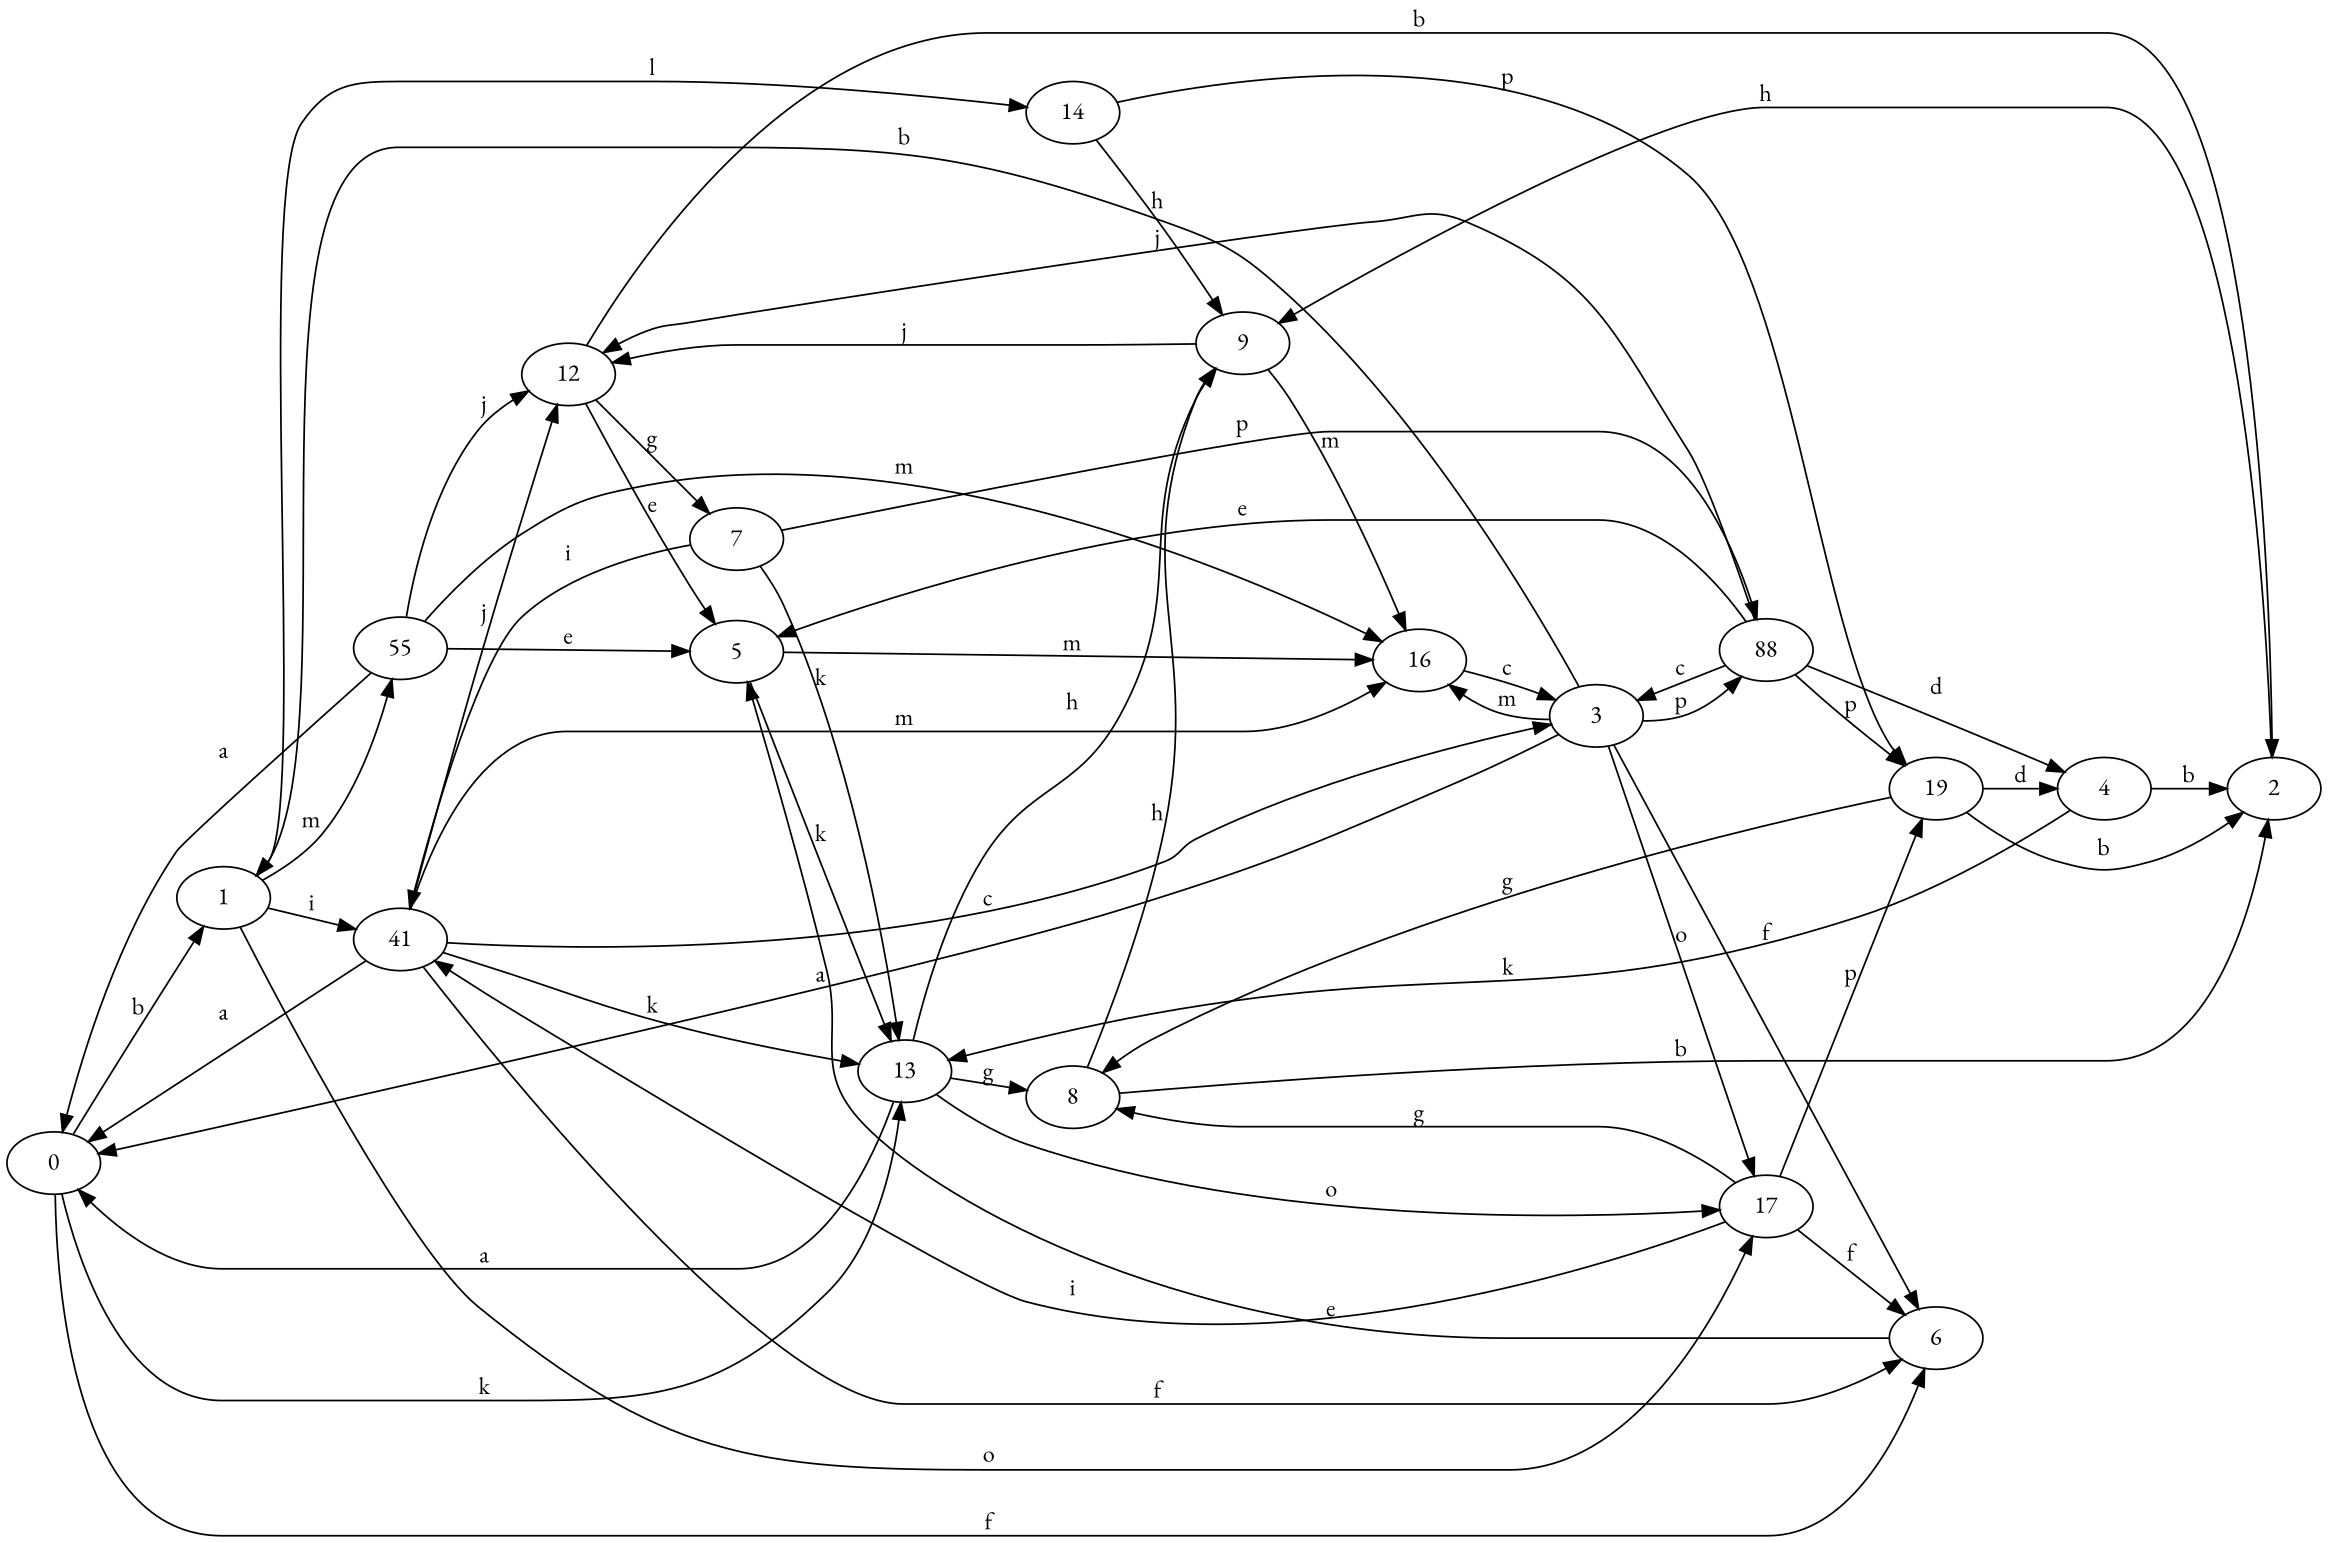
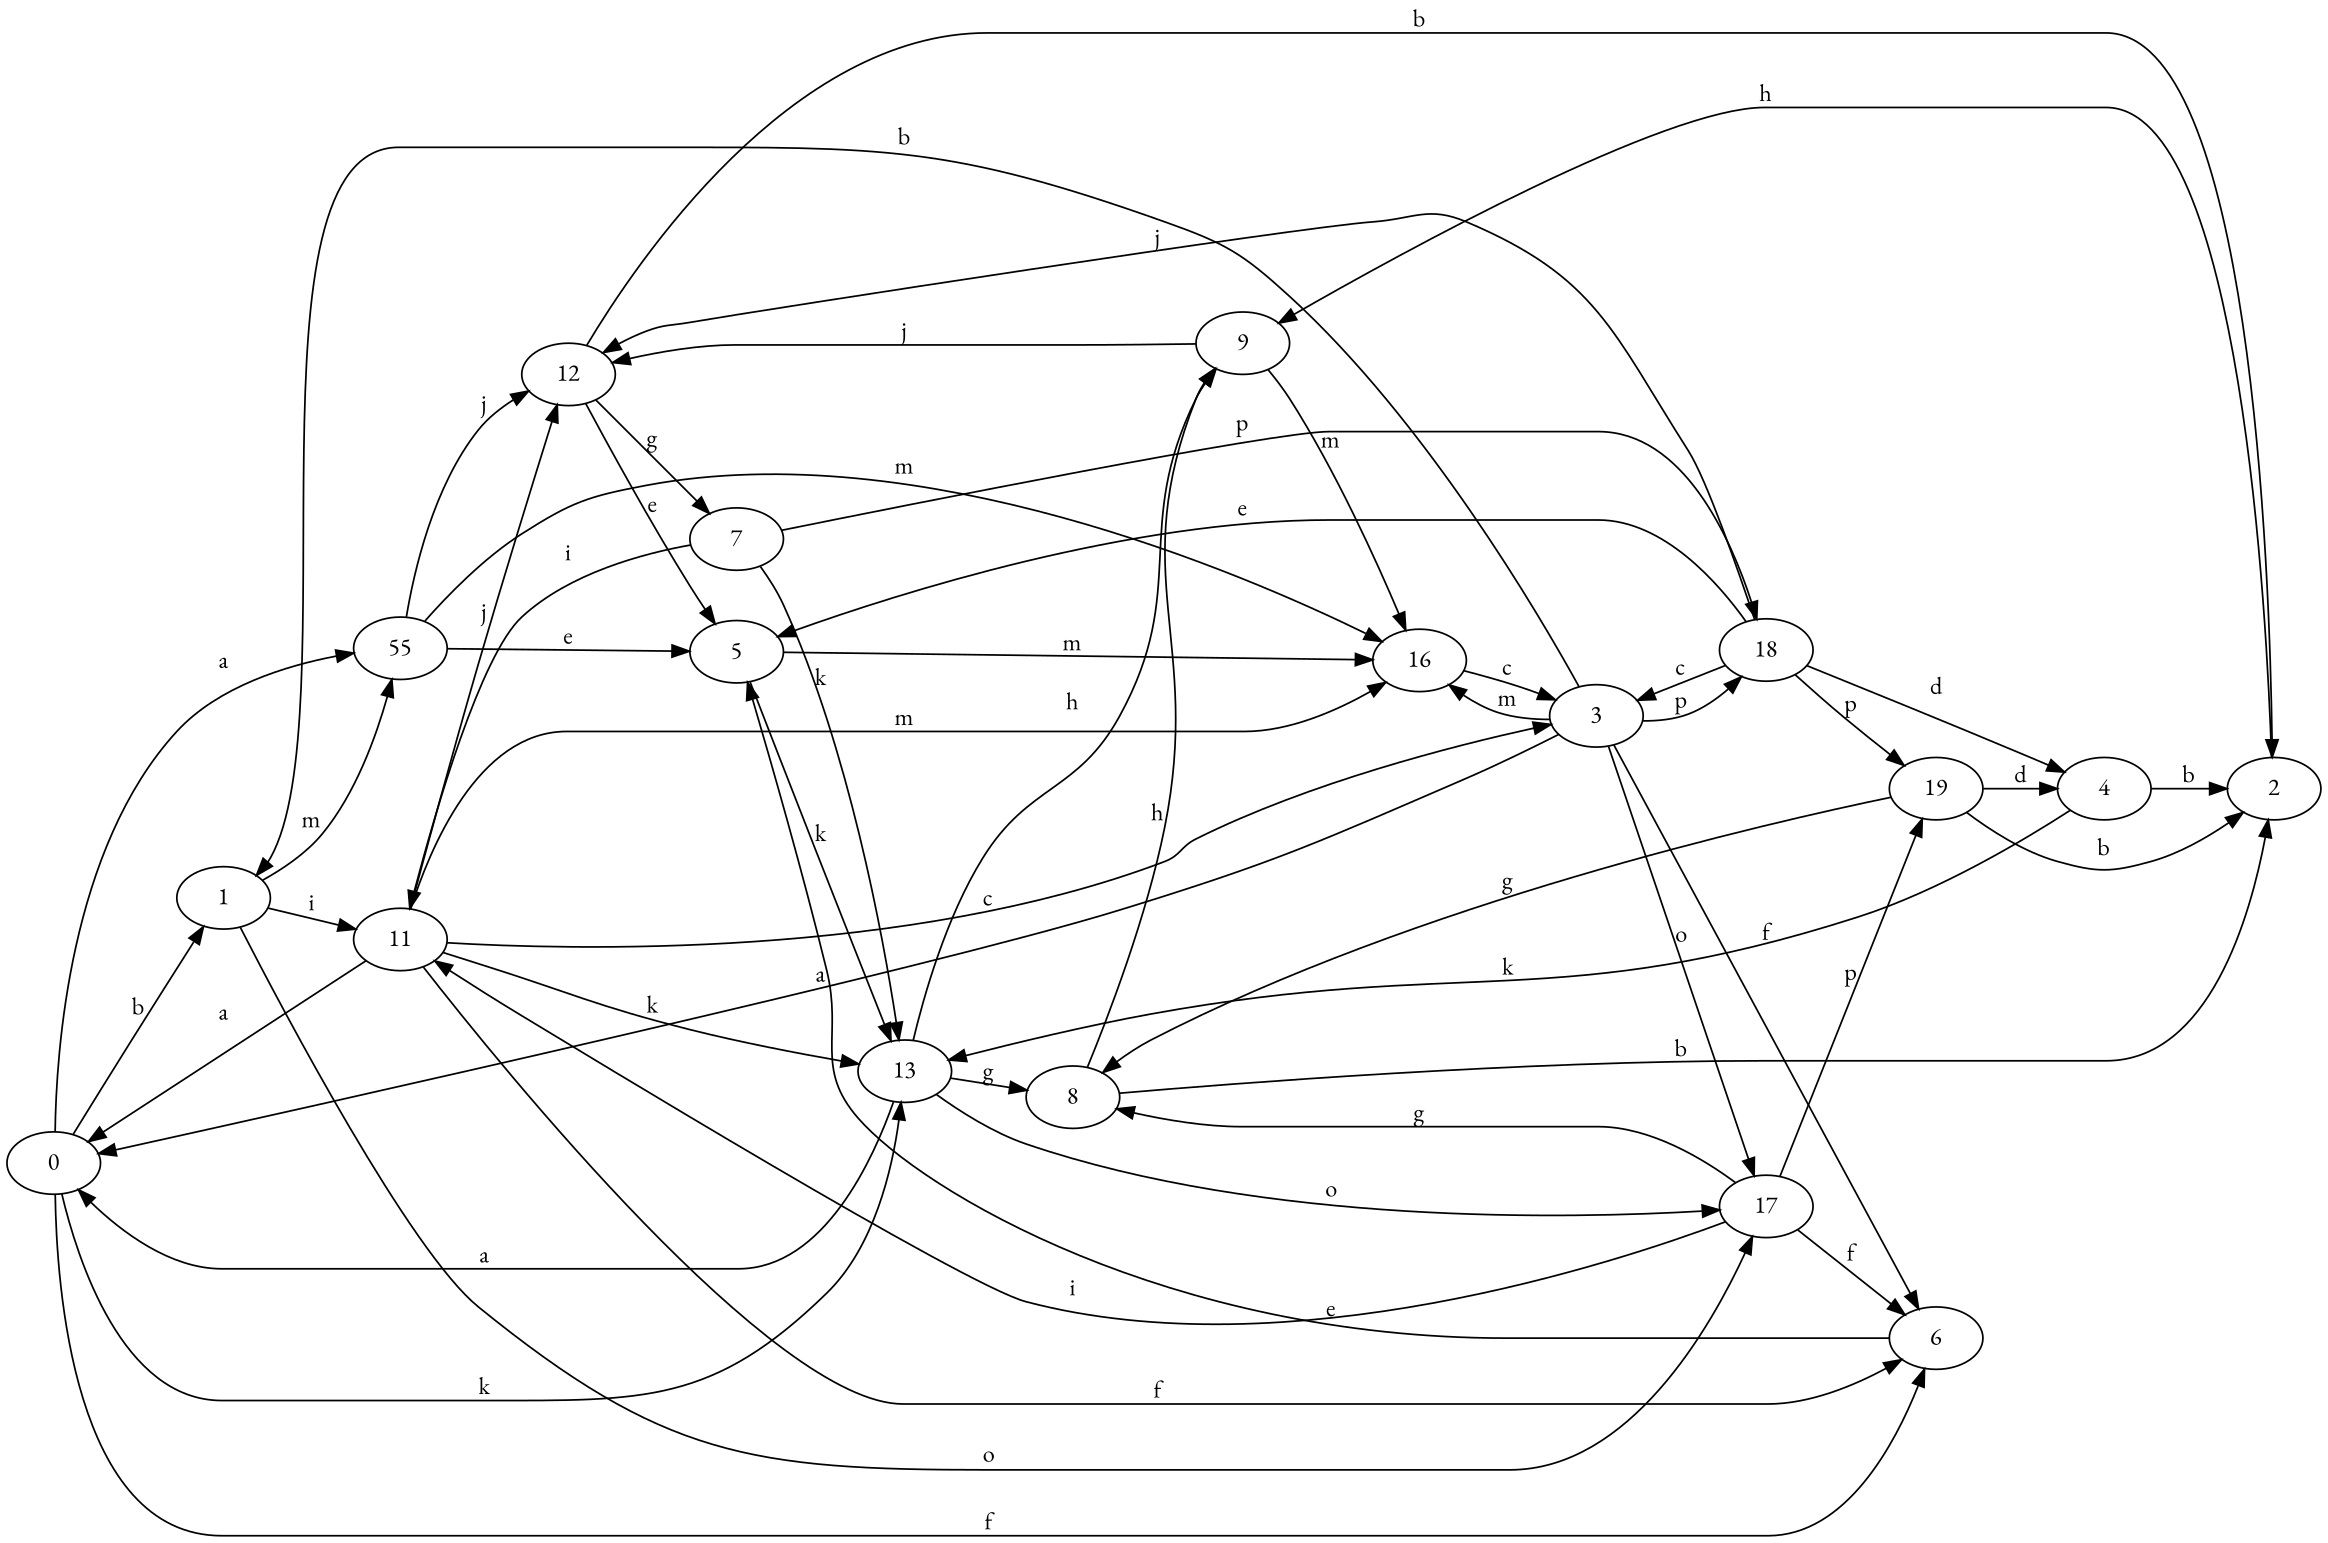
node "14": removed
node "88": label "88" -> "18"
edge "55" -> "0": reversed
node "41": label "41" -> "11"
